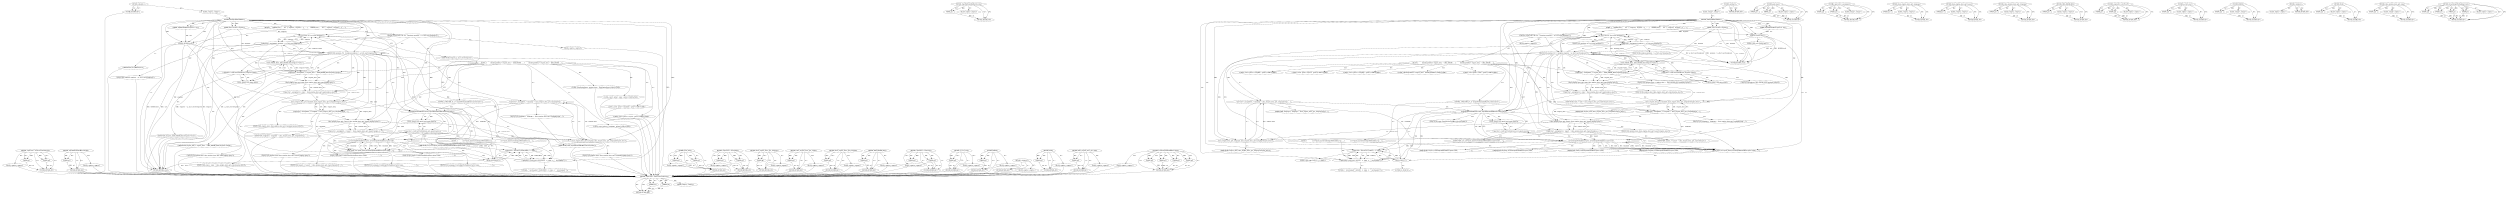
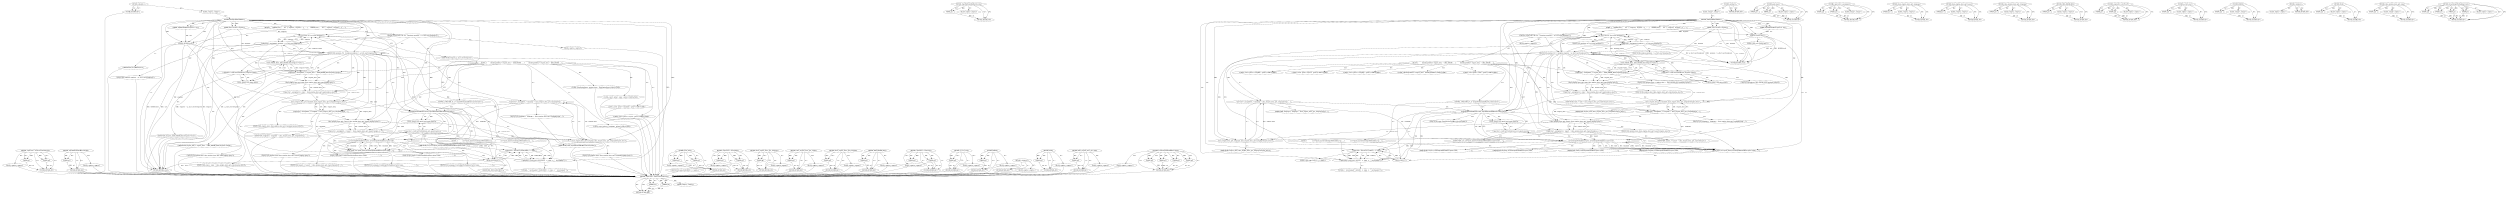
node "(IDENTIFIER,INFO,DLOG(INFO))": added
node "(IDENTIFIER,name,DLOG(INFO) << name)": added
node "(LITERAL,1,VLOG(1))": removed
